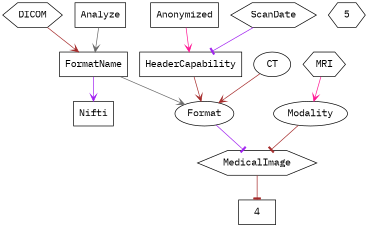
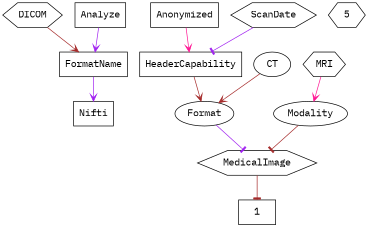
edge "Analyze" -> "FormatName": color gray40 -> purple
edge "FormatName" -> "Format": removed
node "4": label "4" -> "1"
